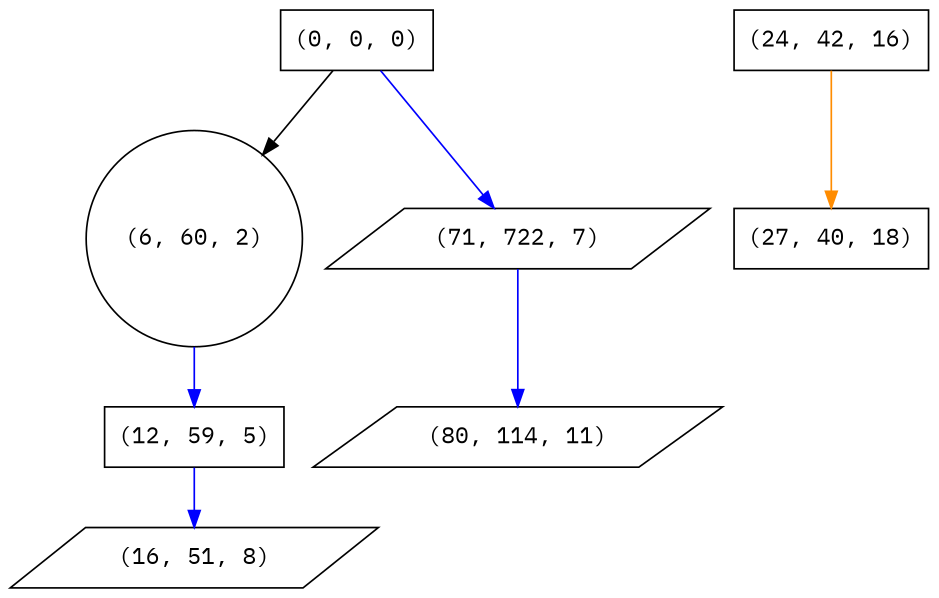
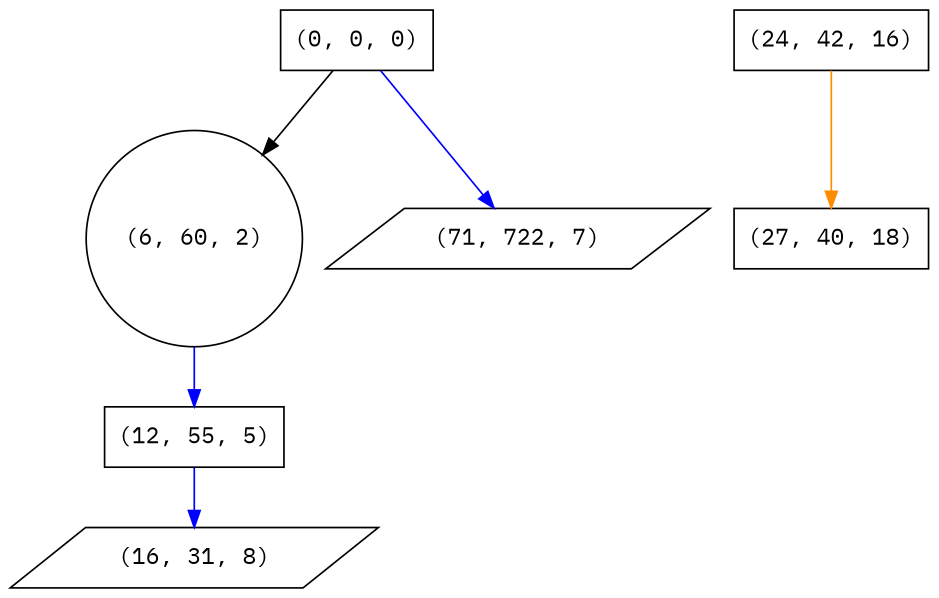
node "(12, 59, 5)": label "(12, 59, 5)" -> "(12, 55, 5)"
node "(80, 114, 11)": removed
node "(16, 51, 8)": label "(16, 51, 8)" -> "(16, 31, 8)"
